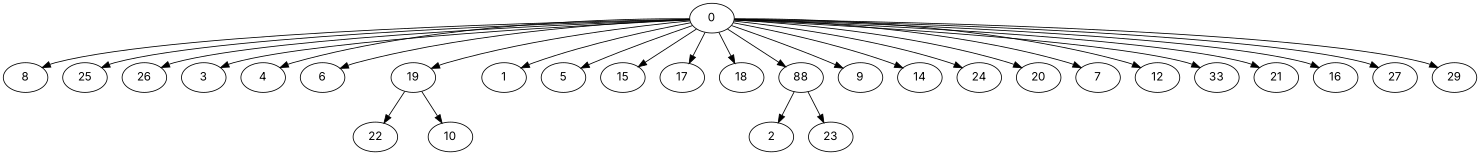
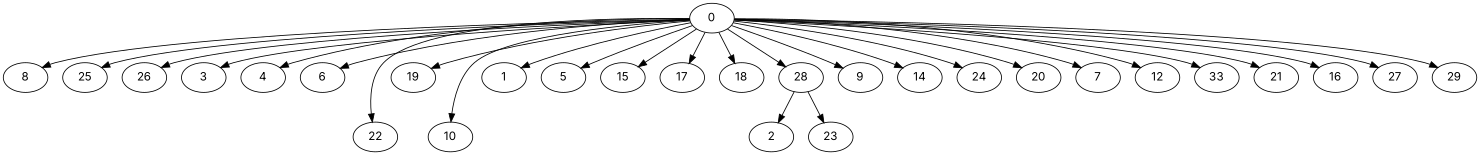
node "88": label "88" -> "28"
edge "19" -> "22": now "0" -> "22"
edge "19" -> "10": now "0" -> "10"
